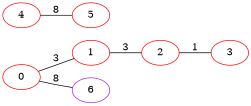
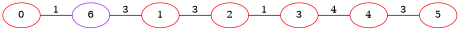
edge "4" -- "5": label "8" -> "3"
edge "3" -- "4": added, label "4"
edge "1" -- "0": now "1" -- "6"
edge "0" -- "6": label "8" -> "1"
